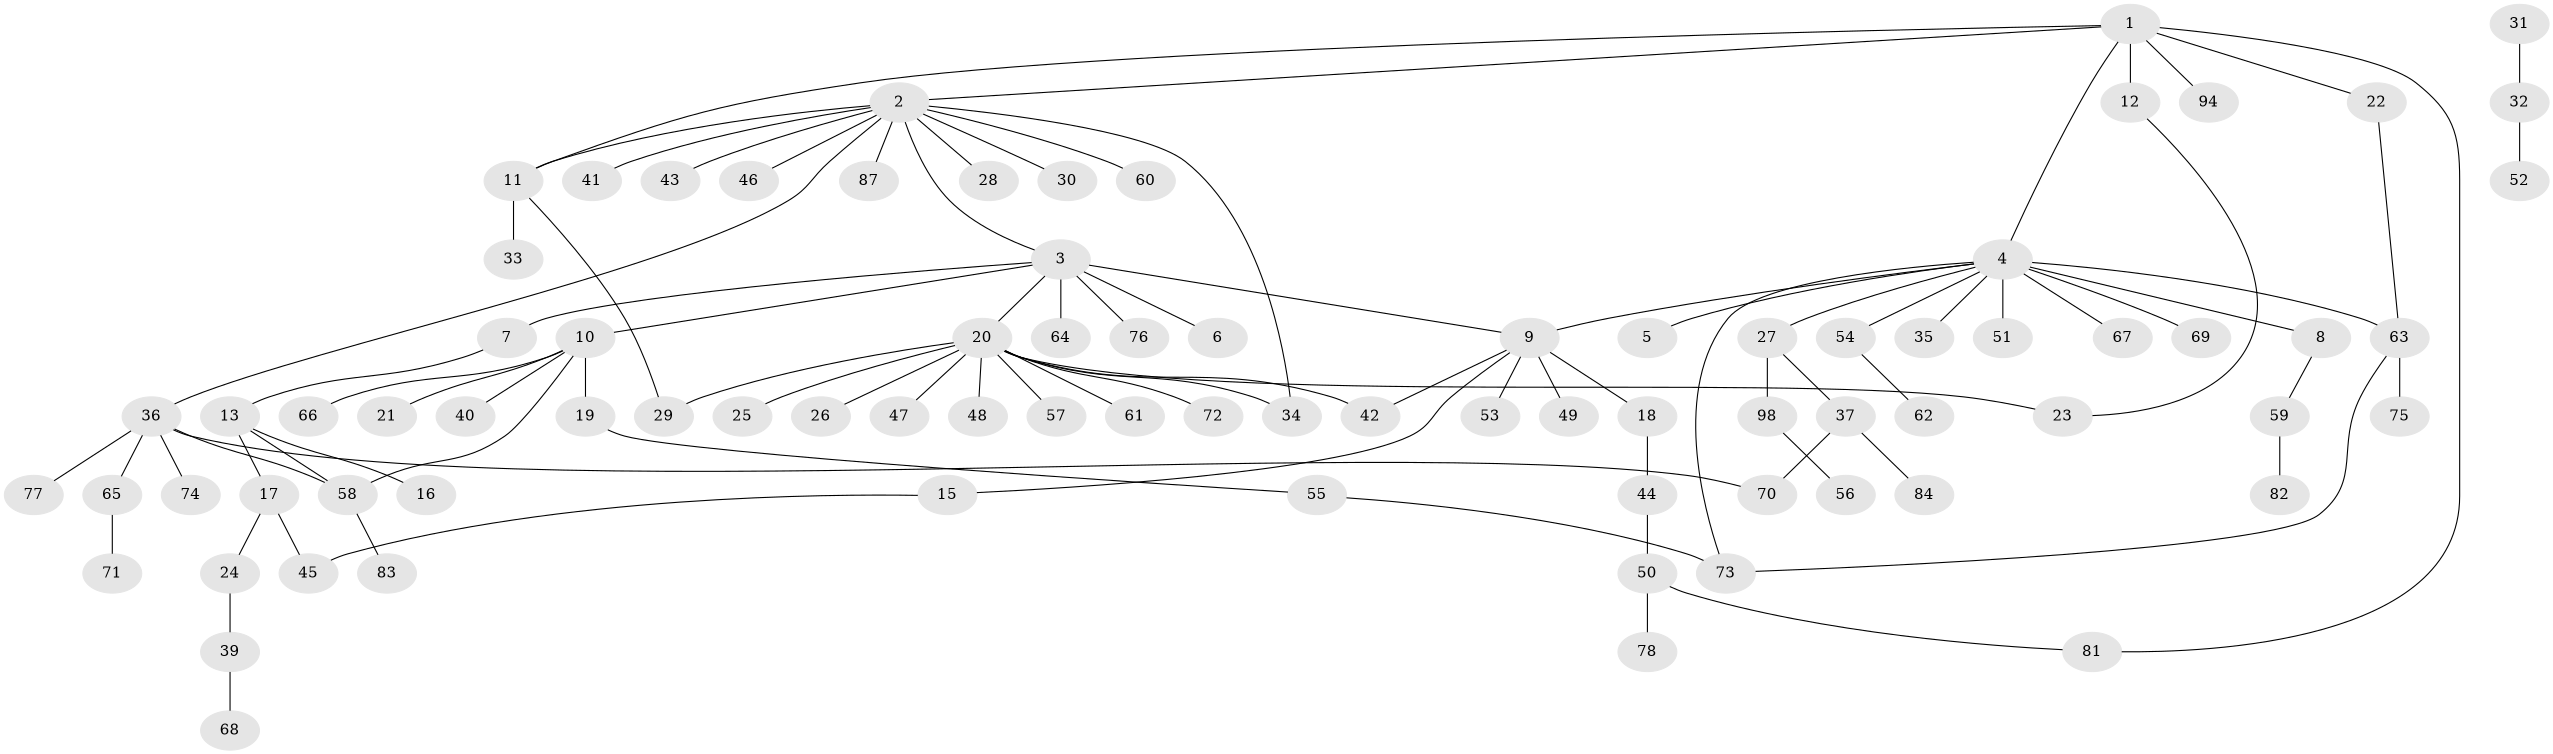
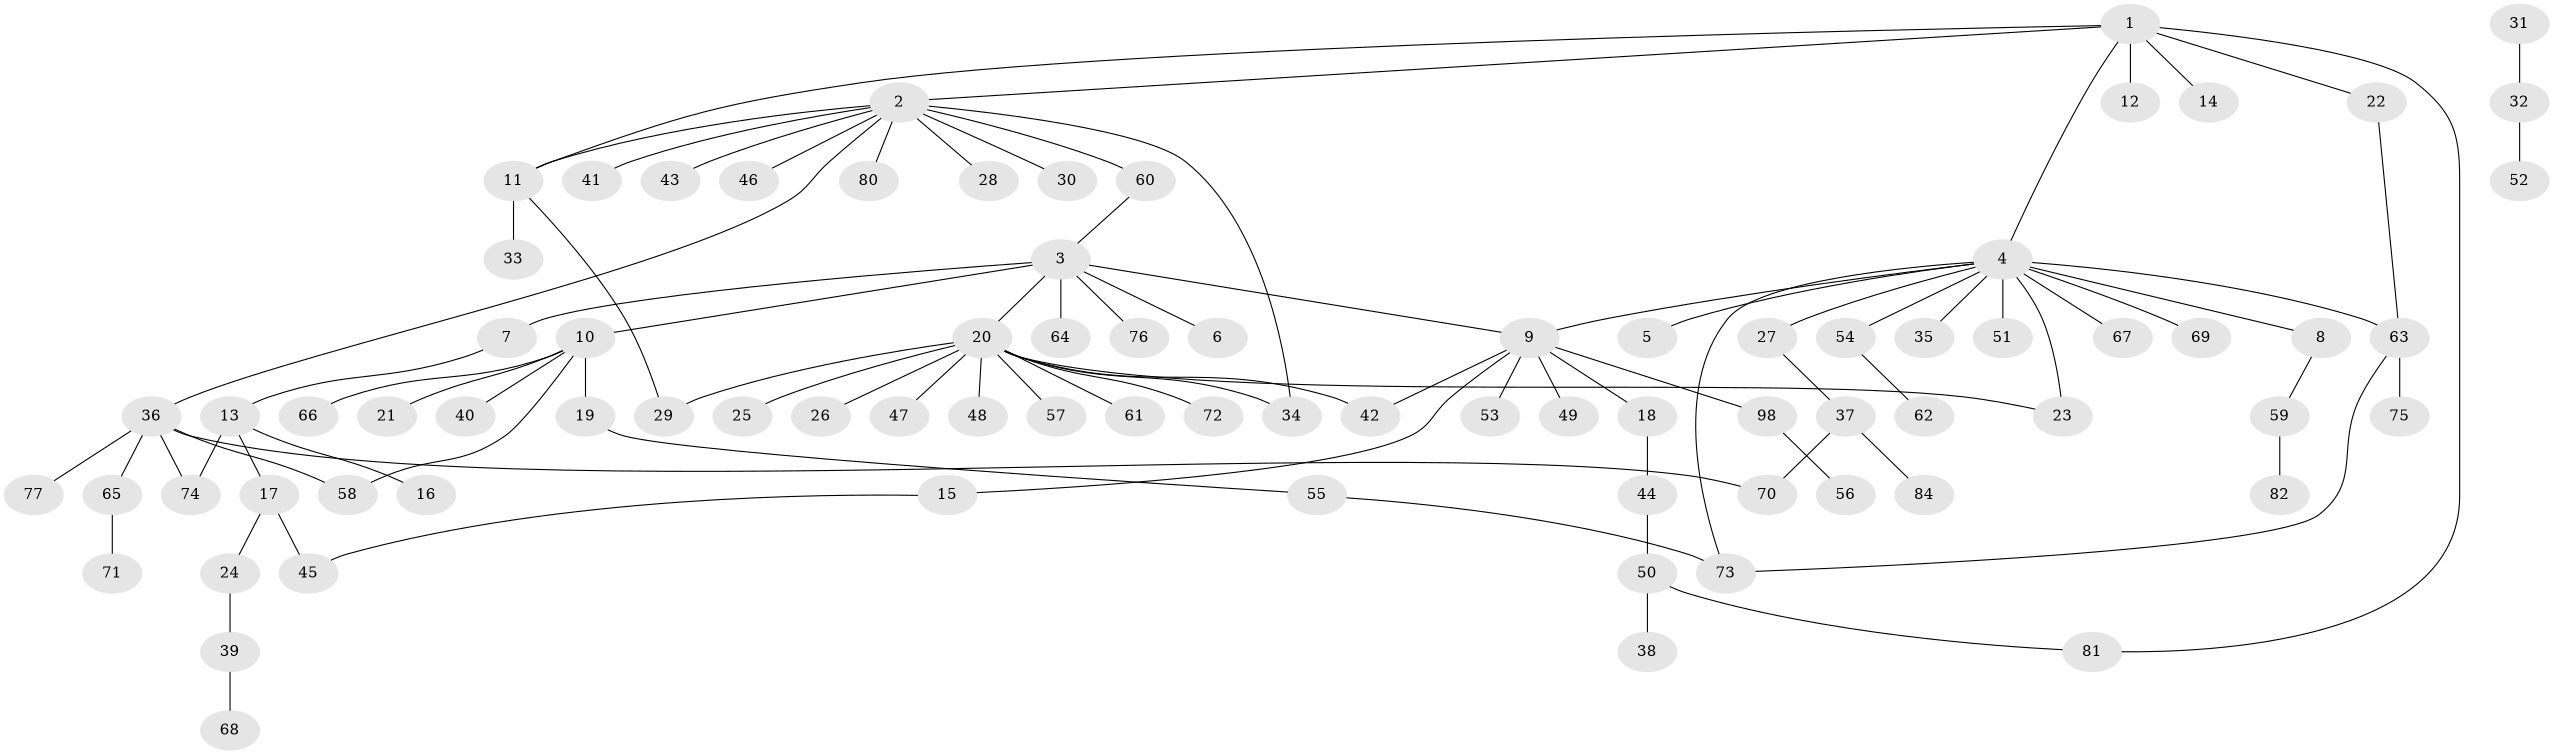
node "94": label "94" -> "14"
node "87": label "87" -> "80"
edge "2" -- "3": now "60" -- "3"
edge "12" -- "23": now "4" -- "23"
edge "27" -- "98": now "9" -- "98"
edge "13" -- "58": now "13" -- "74"
node "83": removed
node "78": label "78" -> "38"
